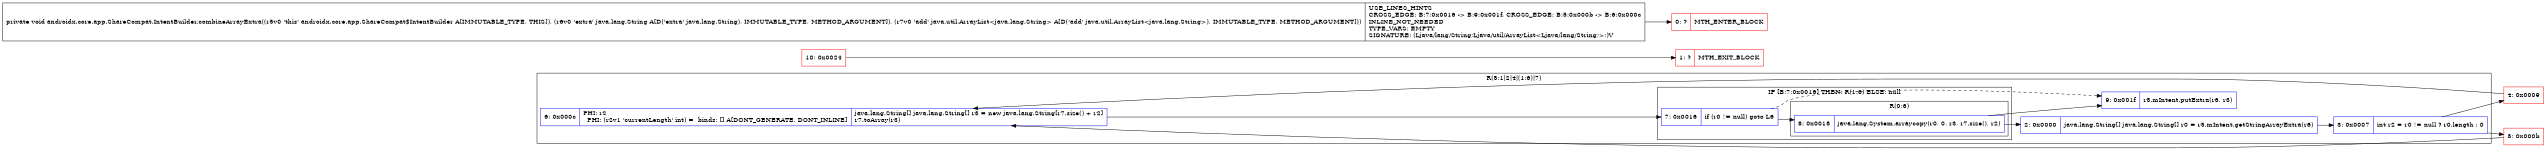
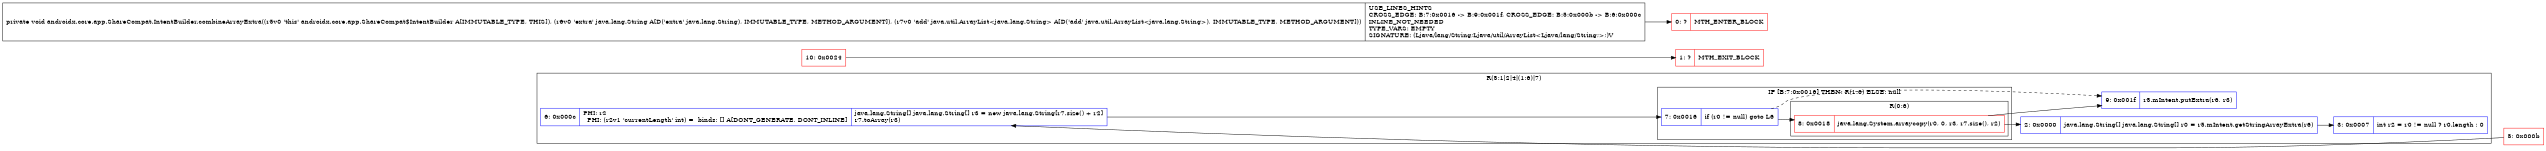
node "4: 0x0009": removed
node "8: 0x0018": color blue -> red
edge "3: 0x0007" -> "5: 0x000b": removed
